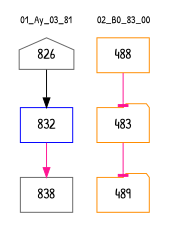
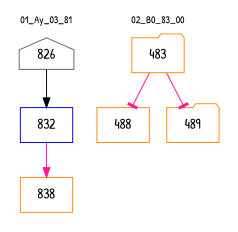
edge "488" -> "483": reversed
node "838": color gray40 -> darkorange
